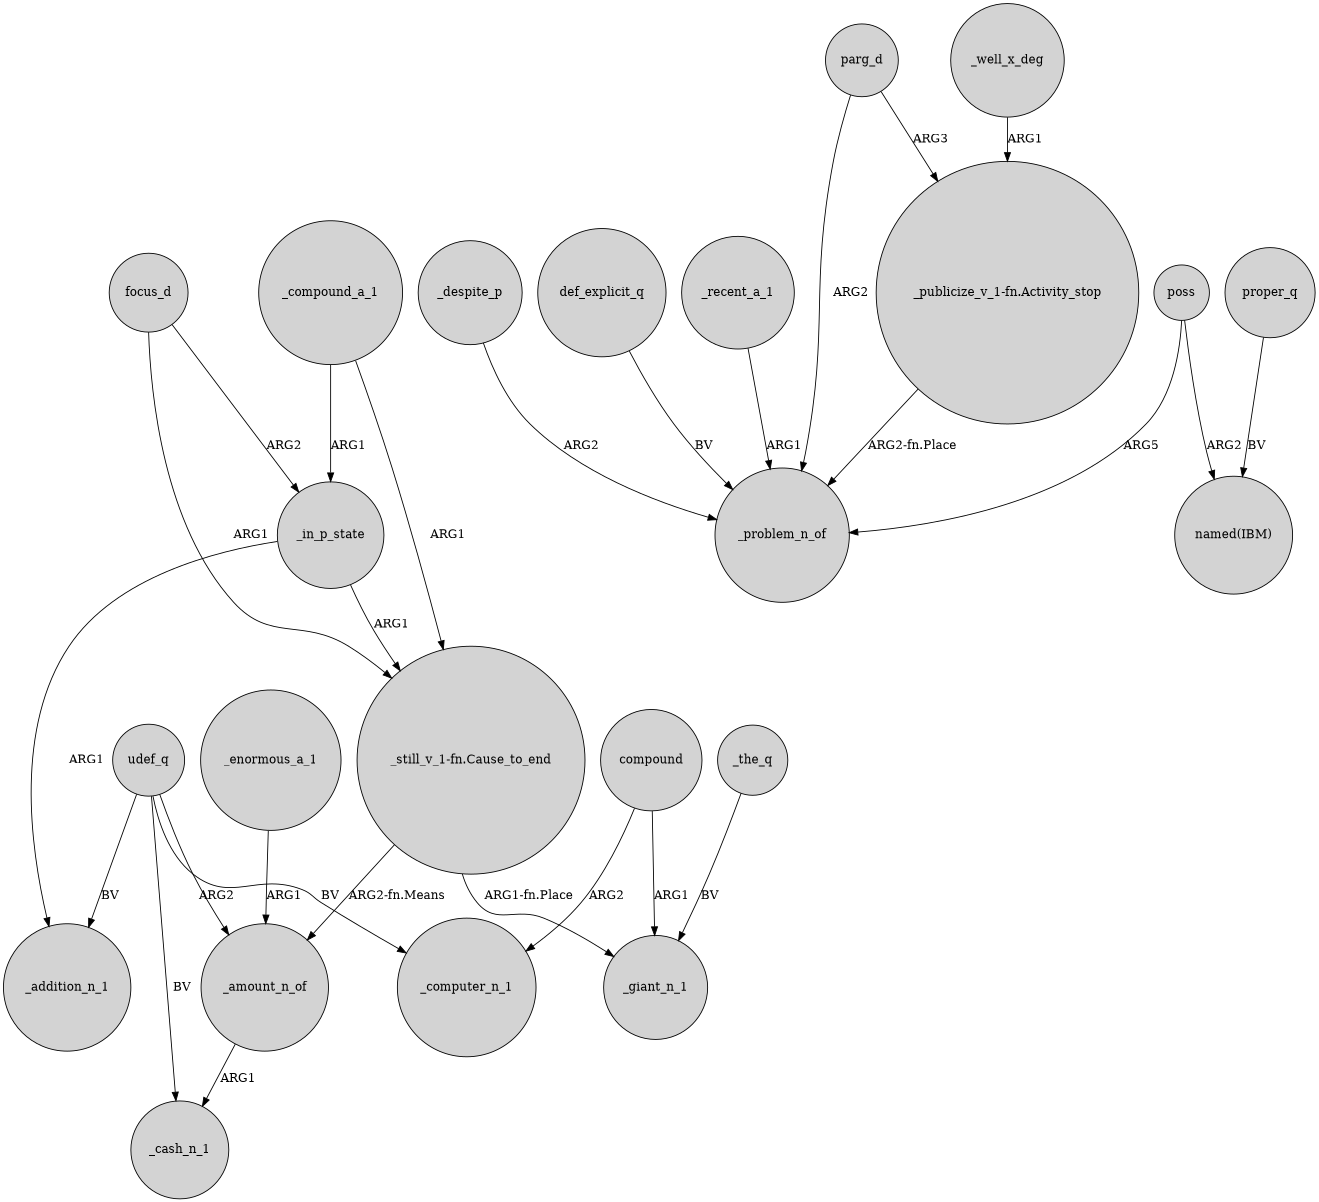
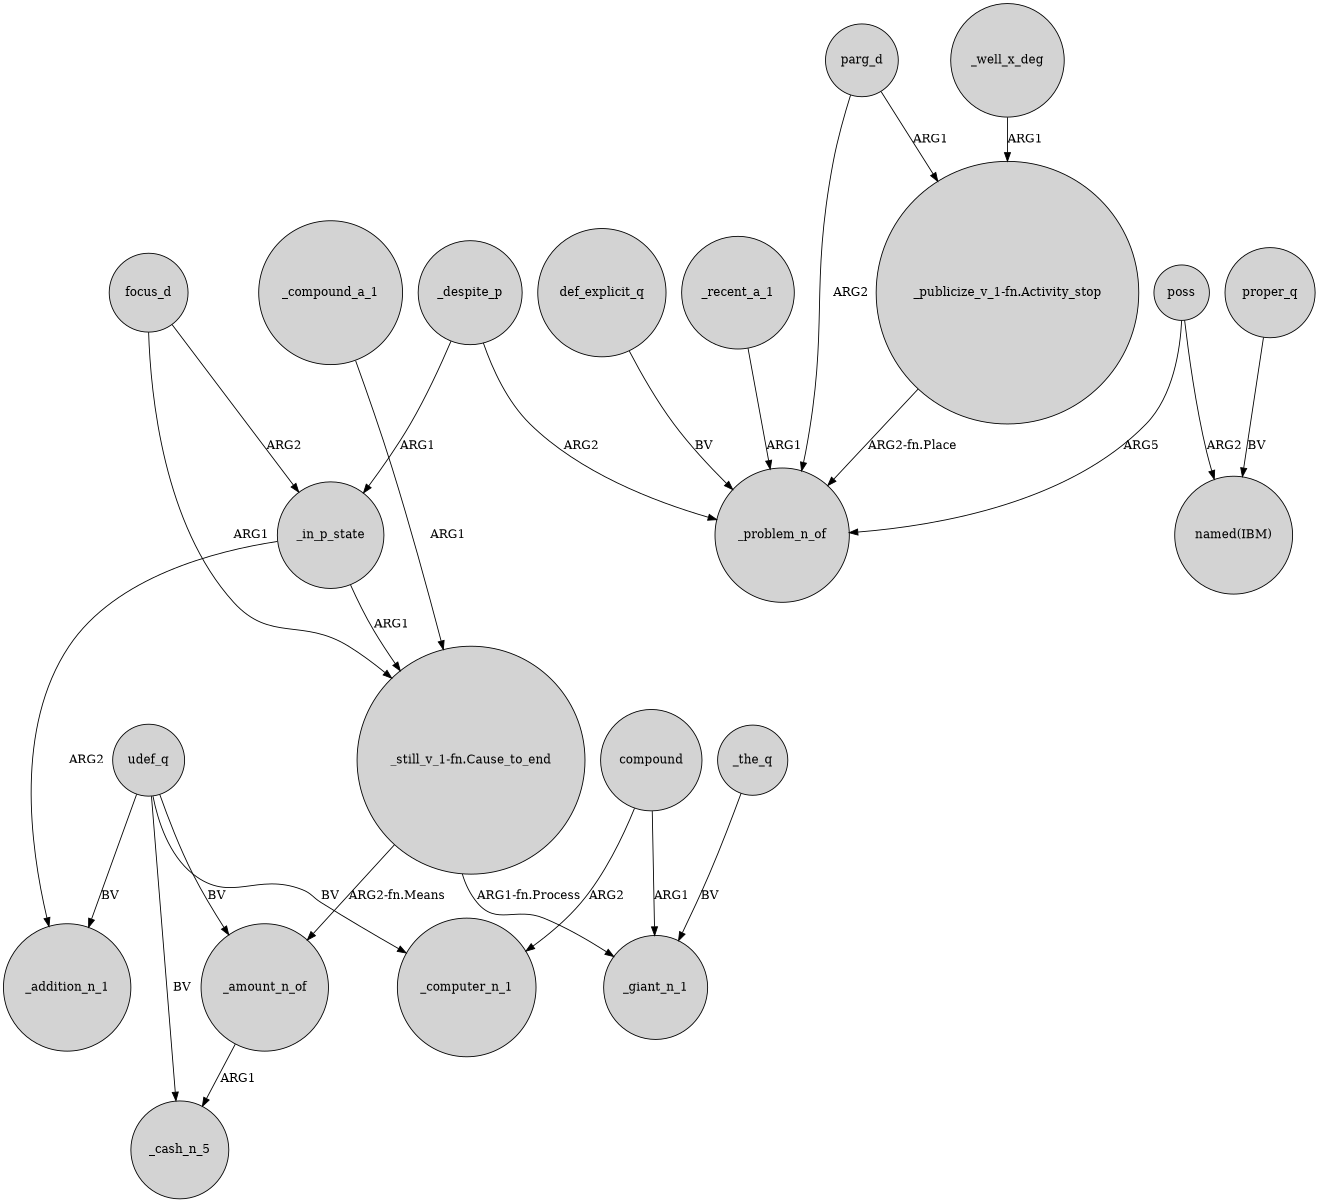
edge "parg_d" -> "_publicize_v_1-fn.Activity_stop": label "ARG3" -> "ARG1"
edge "_compound_a_1" -> "_in_p_state": now "_despite_p" -> "_in_p_state"
edge "_in_p_state" -> "_addition_n_1": label "ARG1" -> "ARG2"
node "_enormous_a_1": removed
edge "udef_q" -> "_amount_n_of": label "ARG2" -> "BV"
edge "_still_v_1-fn.Cause_to_end" -> "_giant_n_1": label "ARG1-fn.Place" -> "ARG1-fn.Process"
node "_cash_n_1": label "_cash_n_1" -> "_cash_n_5"
